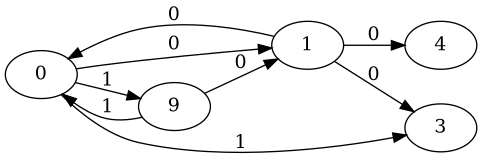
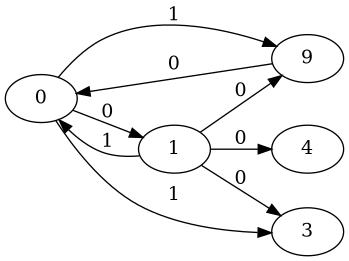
edge "1" -> "0": label "0" -> "1"
edge "9" -> "1": reversed
edge "9" -> "0": label "1" -> "0"
